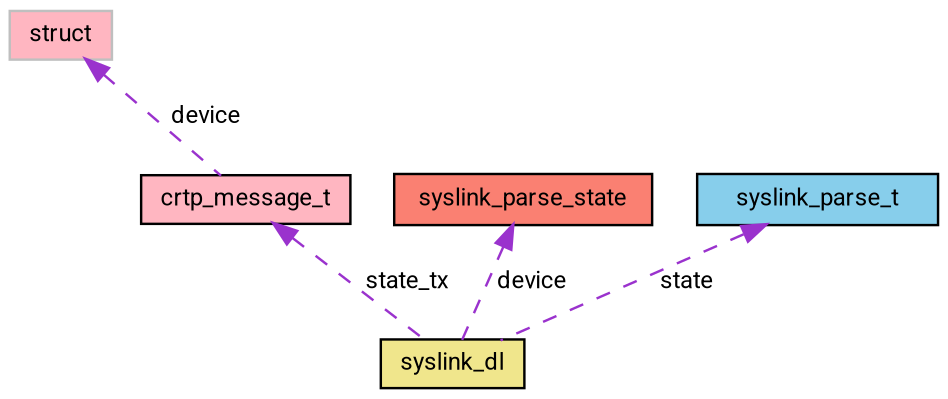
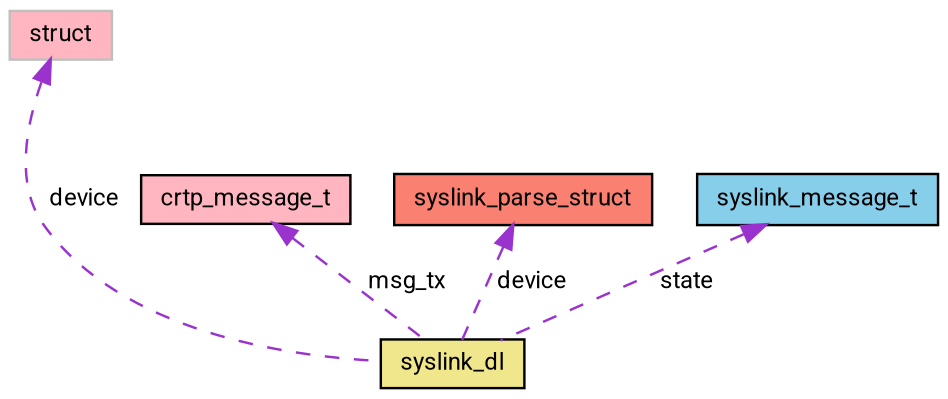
edge "crtp_message_t" -> "struct": now "syslink_dl" -> "struct"
node "syslink_parse_state": label "syslink_parse_state" -> "syslink_parse_struct"
node "syslink_parse_t": label "syslink_parse_t" -> "syslink_message_t"
edge "syslink_dl" -> "crtp_message_t": label " state_tx" -> " msg_tx"
